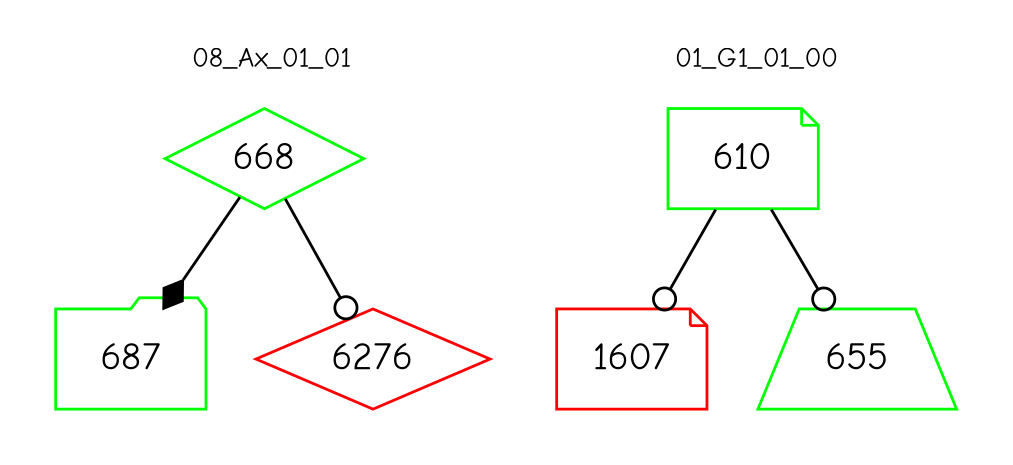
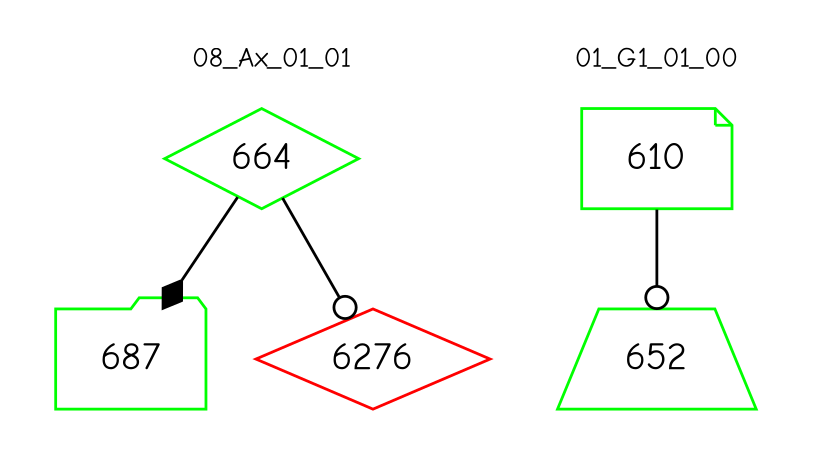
node "668": label "668" -> "664"
node "1607": removed
node "655": label "655" -> "652"
